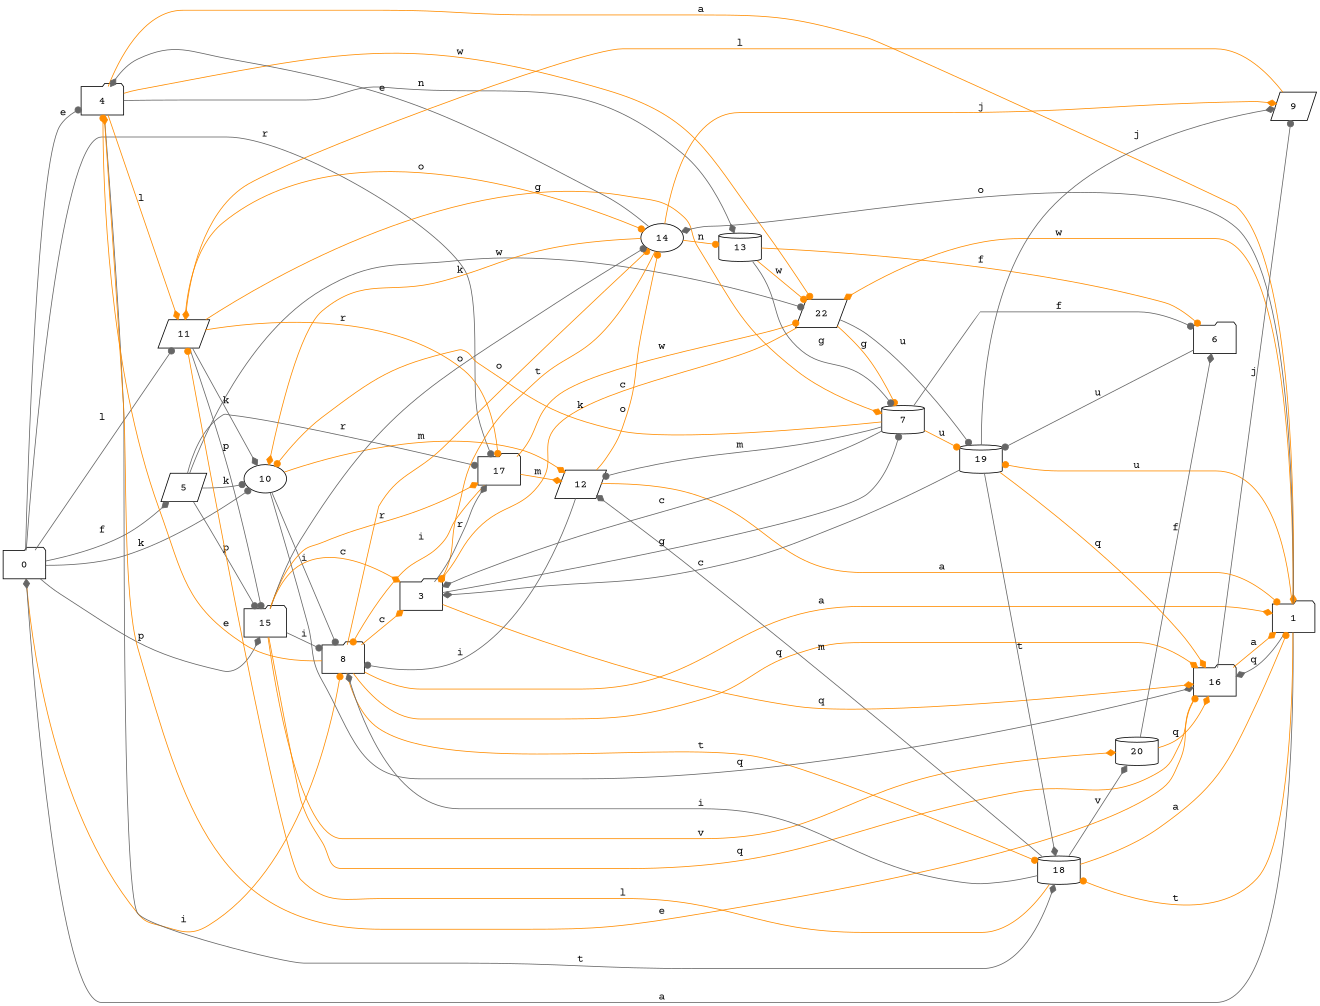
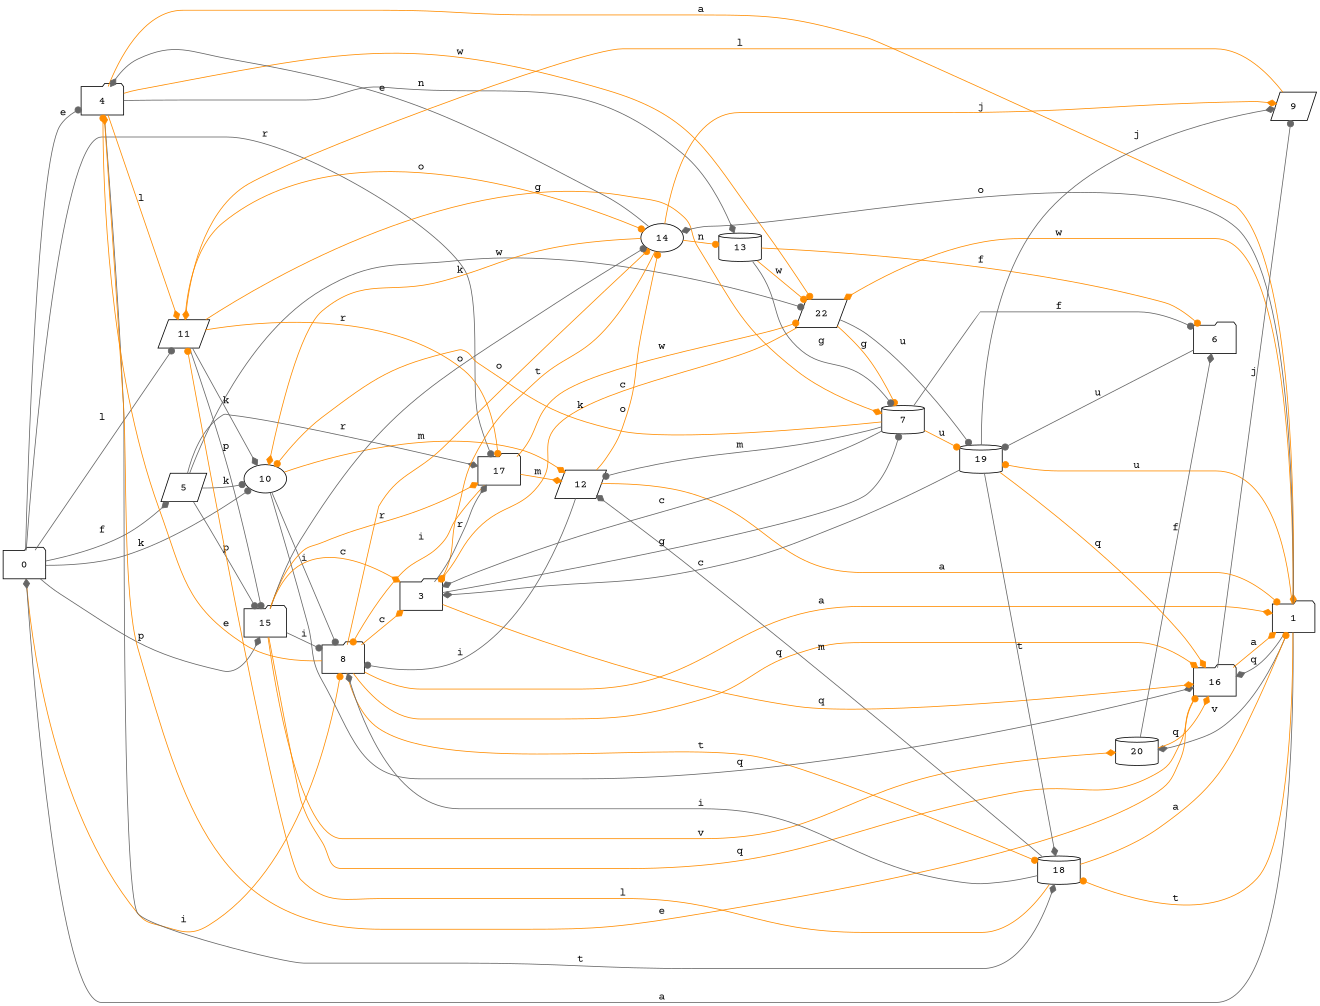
edge "5" -> "17": arrowhead dot -> diamond
edge "18" -> "20": now "1" -> "20"
